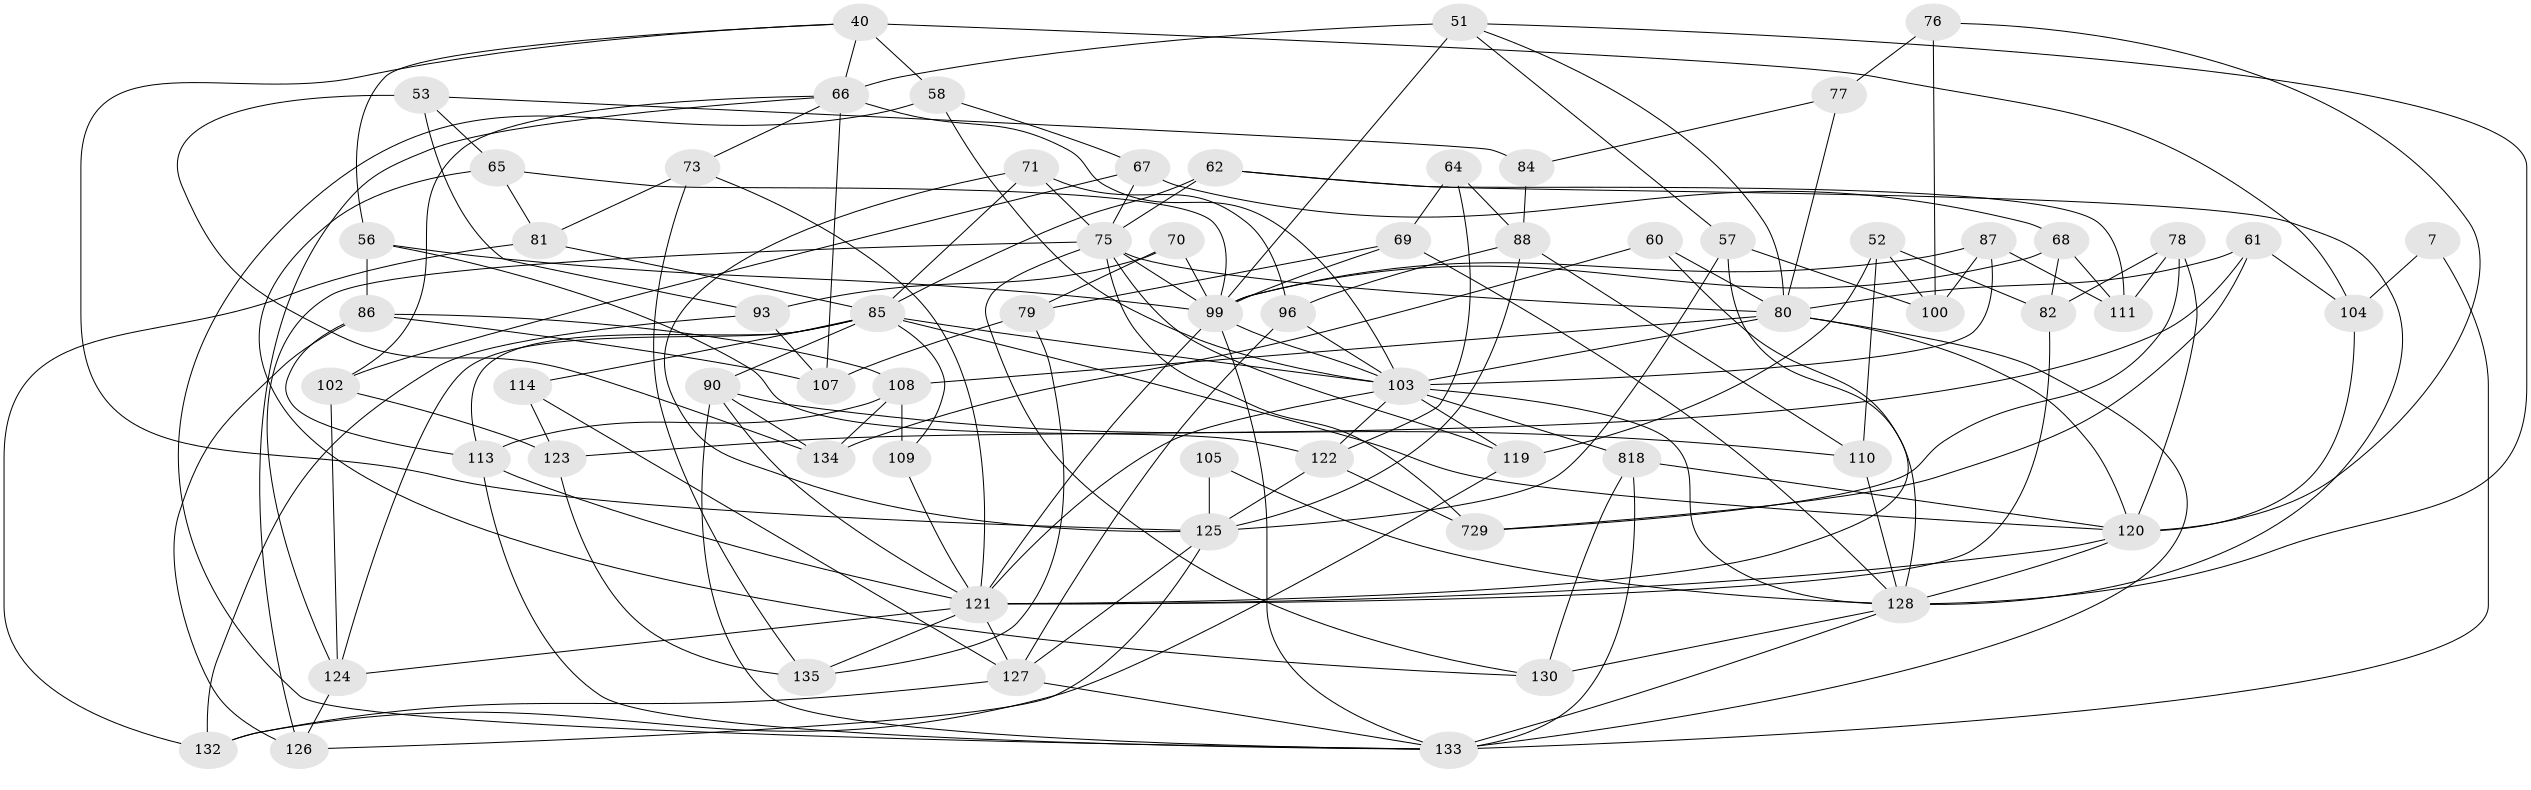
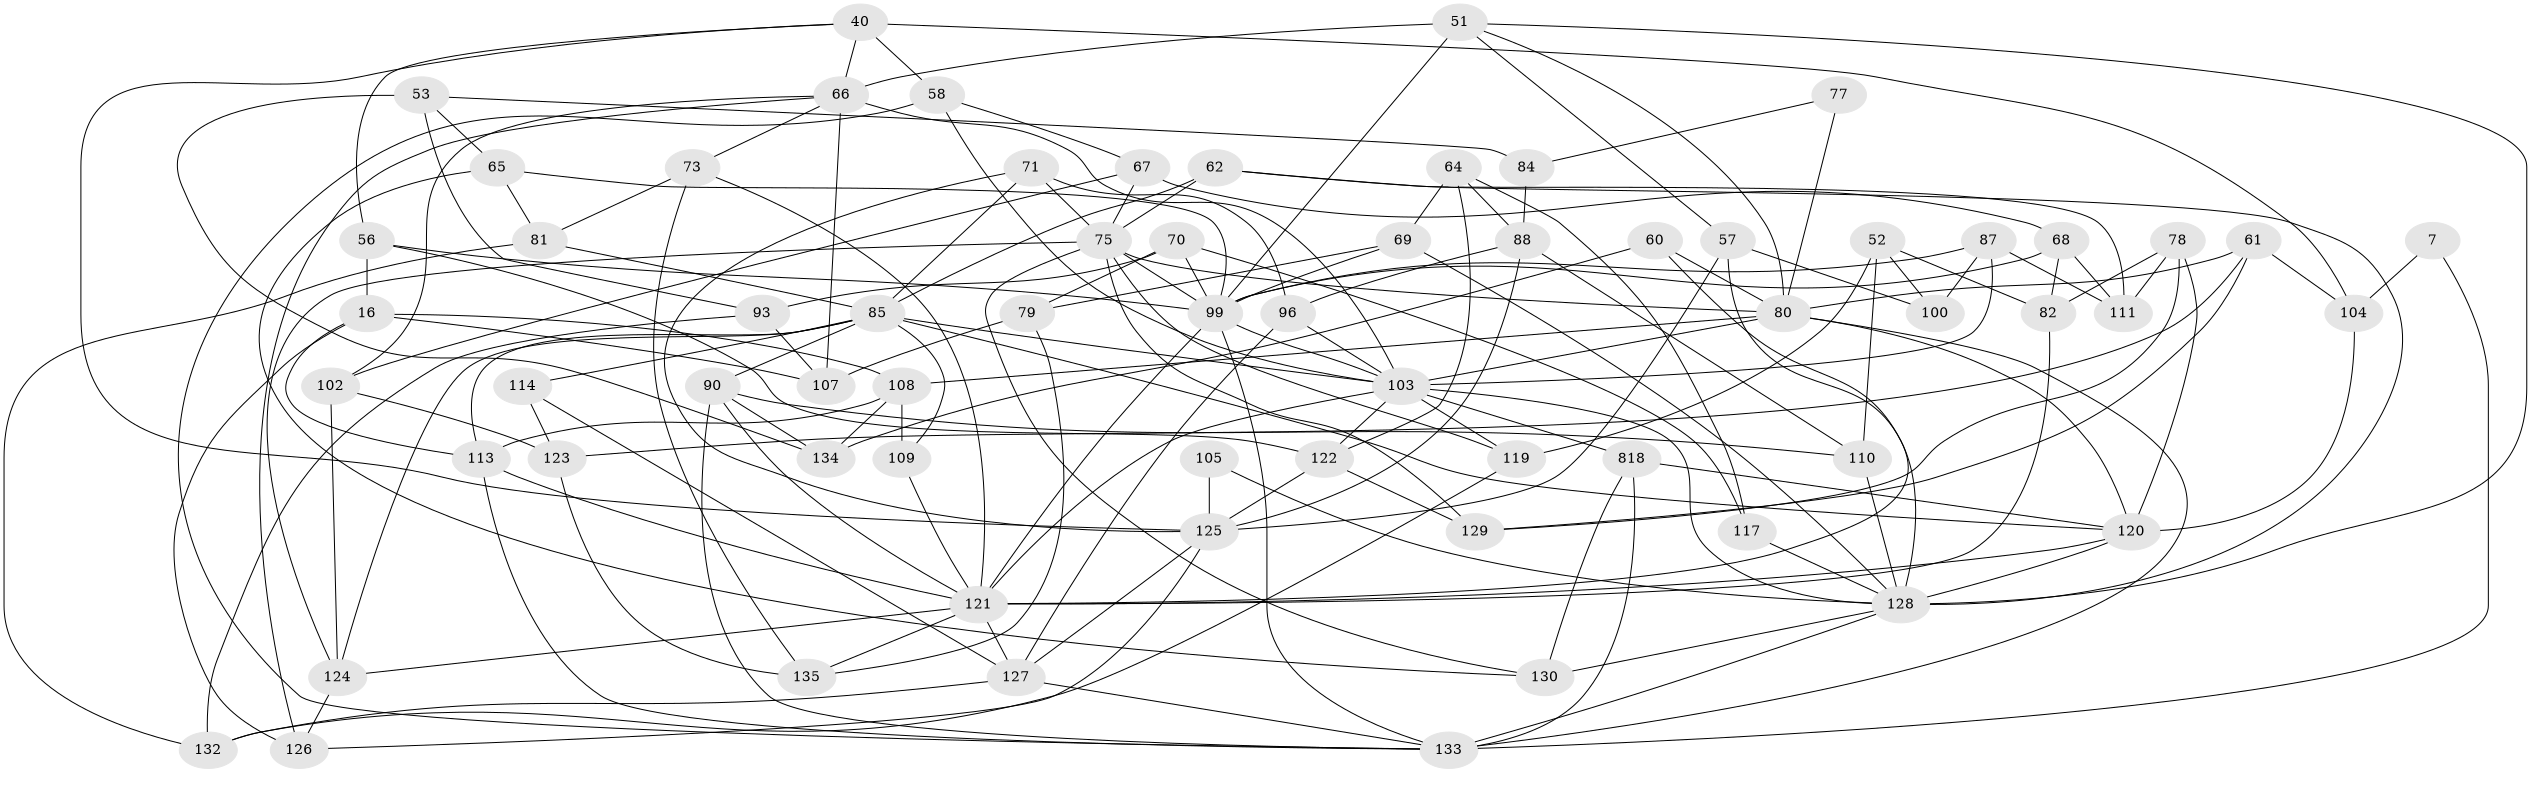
node "76": removed
node "86": label "86" -> "16"
node "729": label "729" -> "129"
node "117": added
